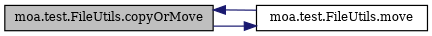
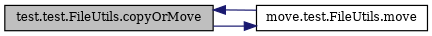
node "moa.test.FileUtils.copyOrMove": label "moa.test.FileUtils.copyOrMove" -> "test.test.FileUtils.copyOrMove"
node "moa.test.FileUtils.move": label "moa.test.FileUtils.move" -> "move.test.FileUtils.move"
